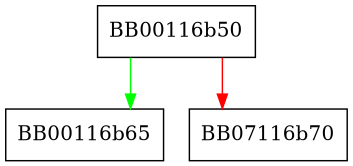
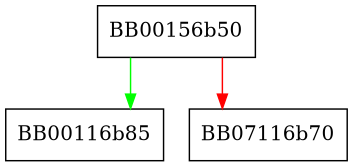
node "BB00116b50": label "BB00116b50" -> "BB00156b50"
node "BB00116b65": label "BB00116b65" -> "BB00116b85"
